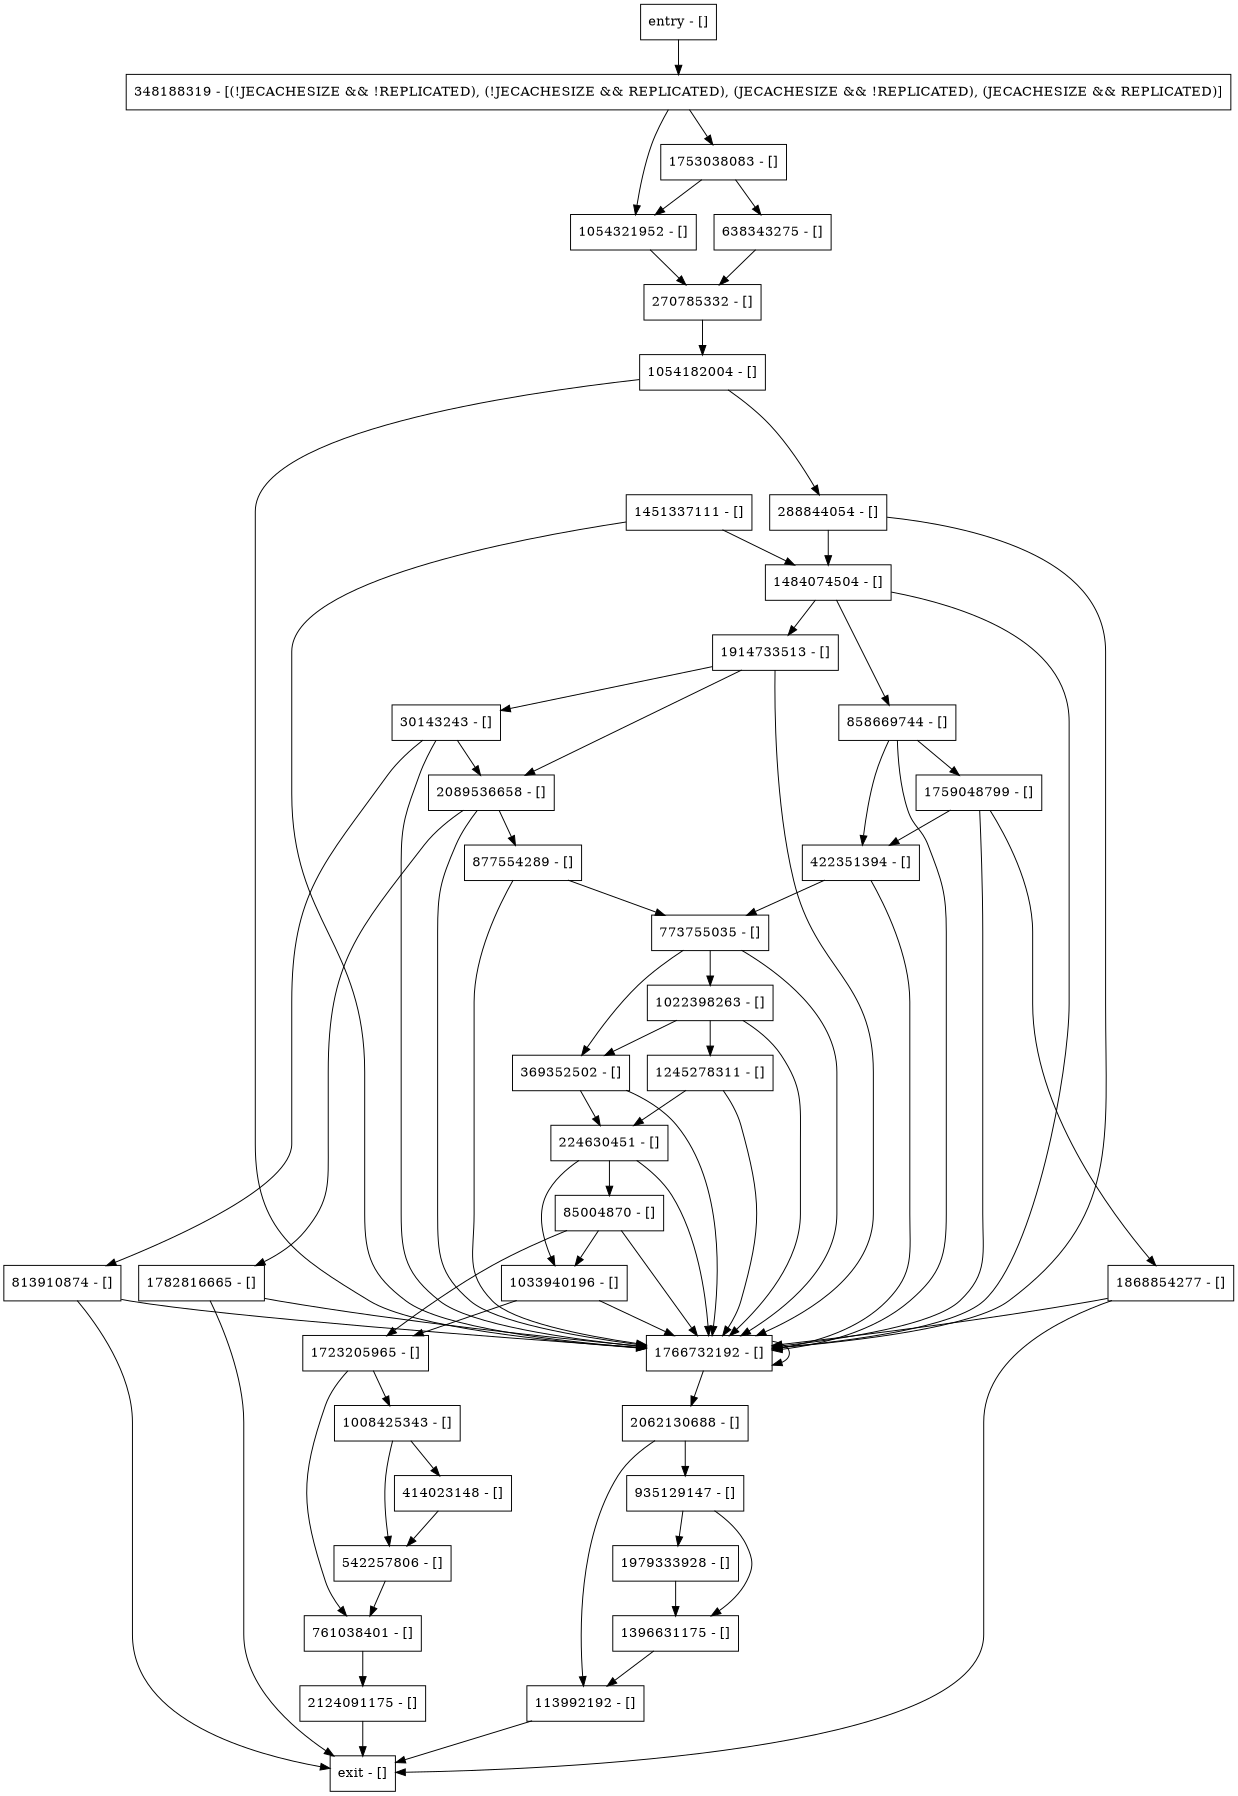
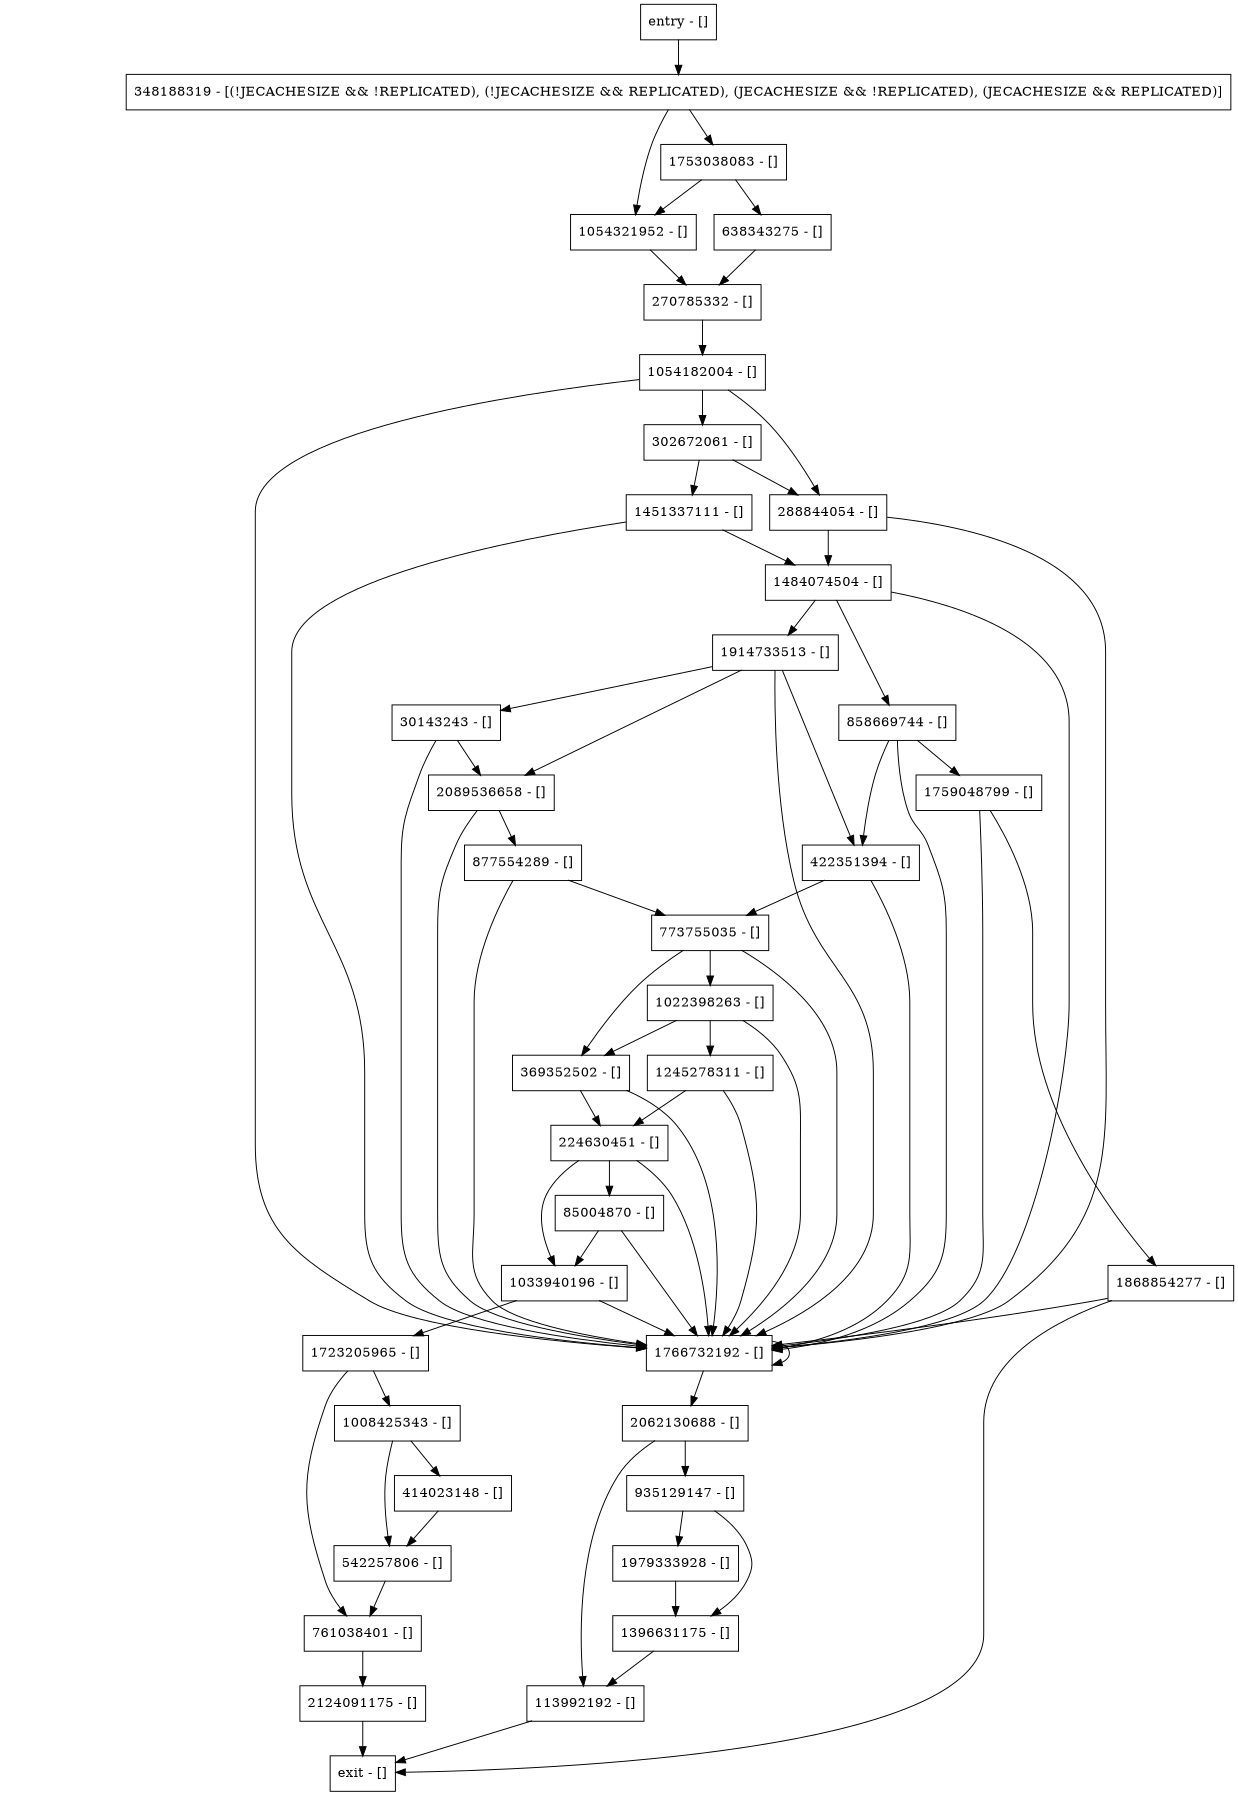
node "302672061 - []": added
edge "1759048799 - []" -> "422351394 - []": now "1914733513 - []" -> "422351394 - []"
edge "85004870 - []" -> "1723205965 - []": removed
node "813910874 - []": removed
node "1782816665 - []": removed
